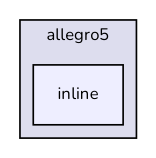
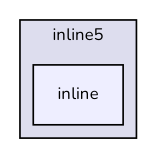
cluster "allegro5": label "allegro5" -> "inline5"
